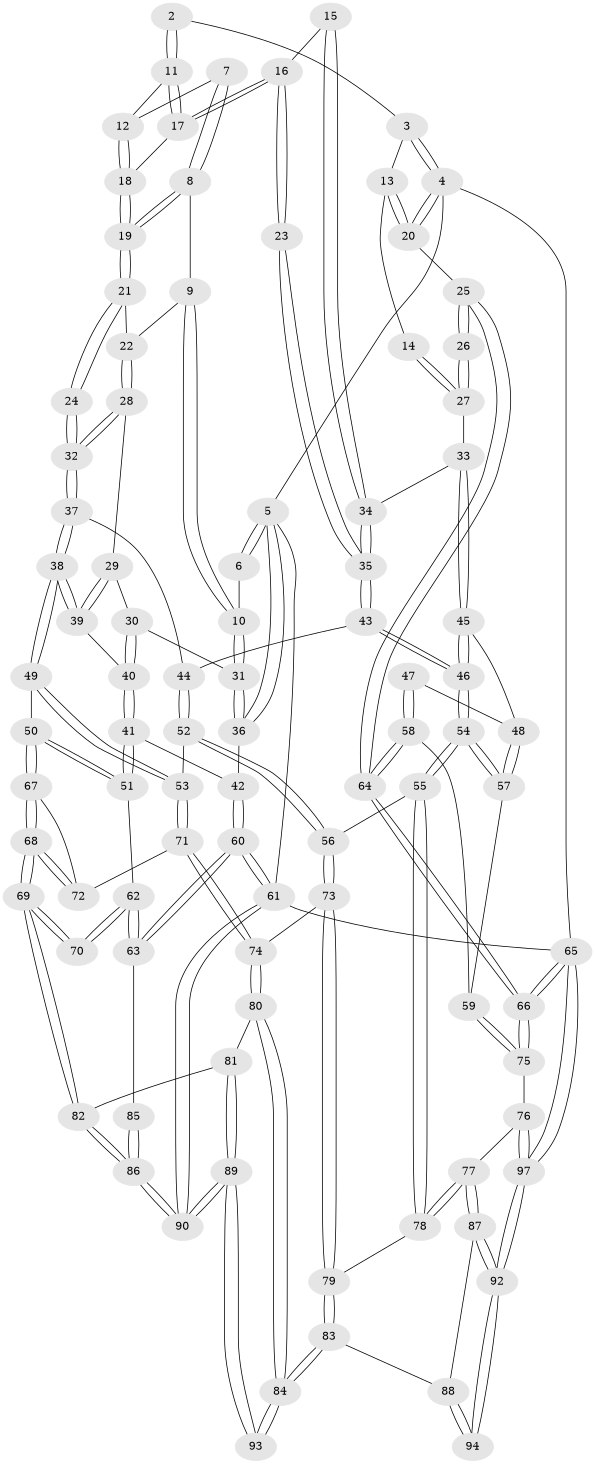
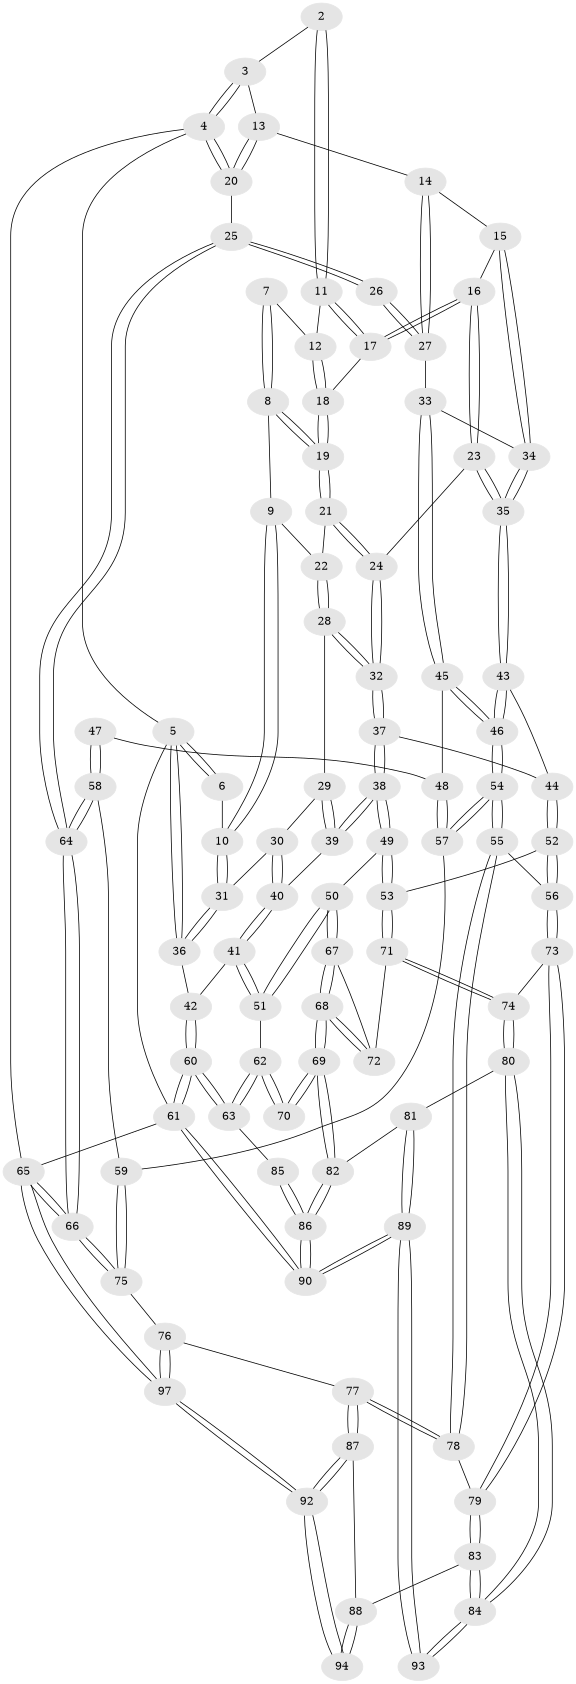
edge "14" -- "15": added
edge "23" -- "24": added
